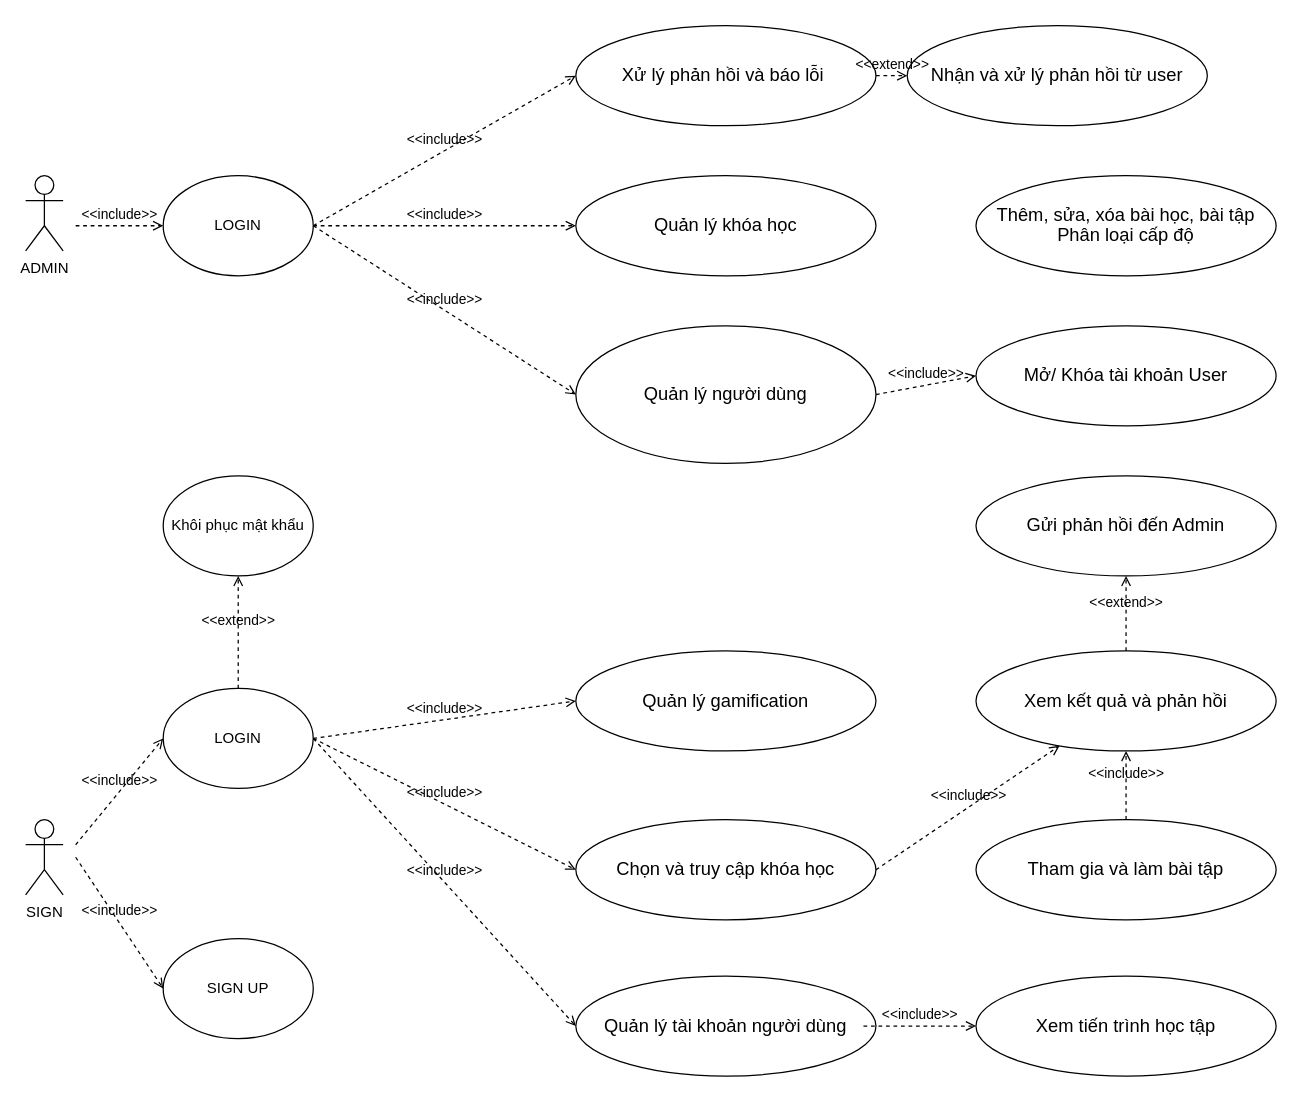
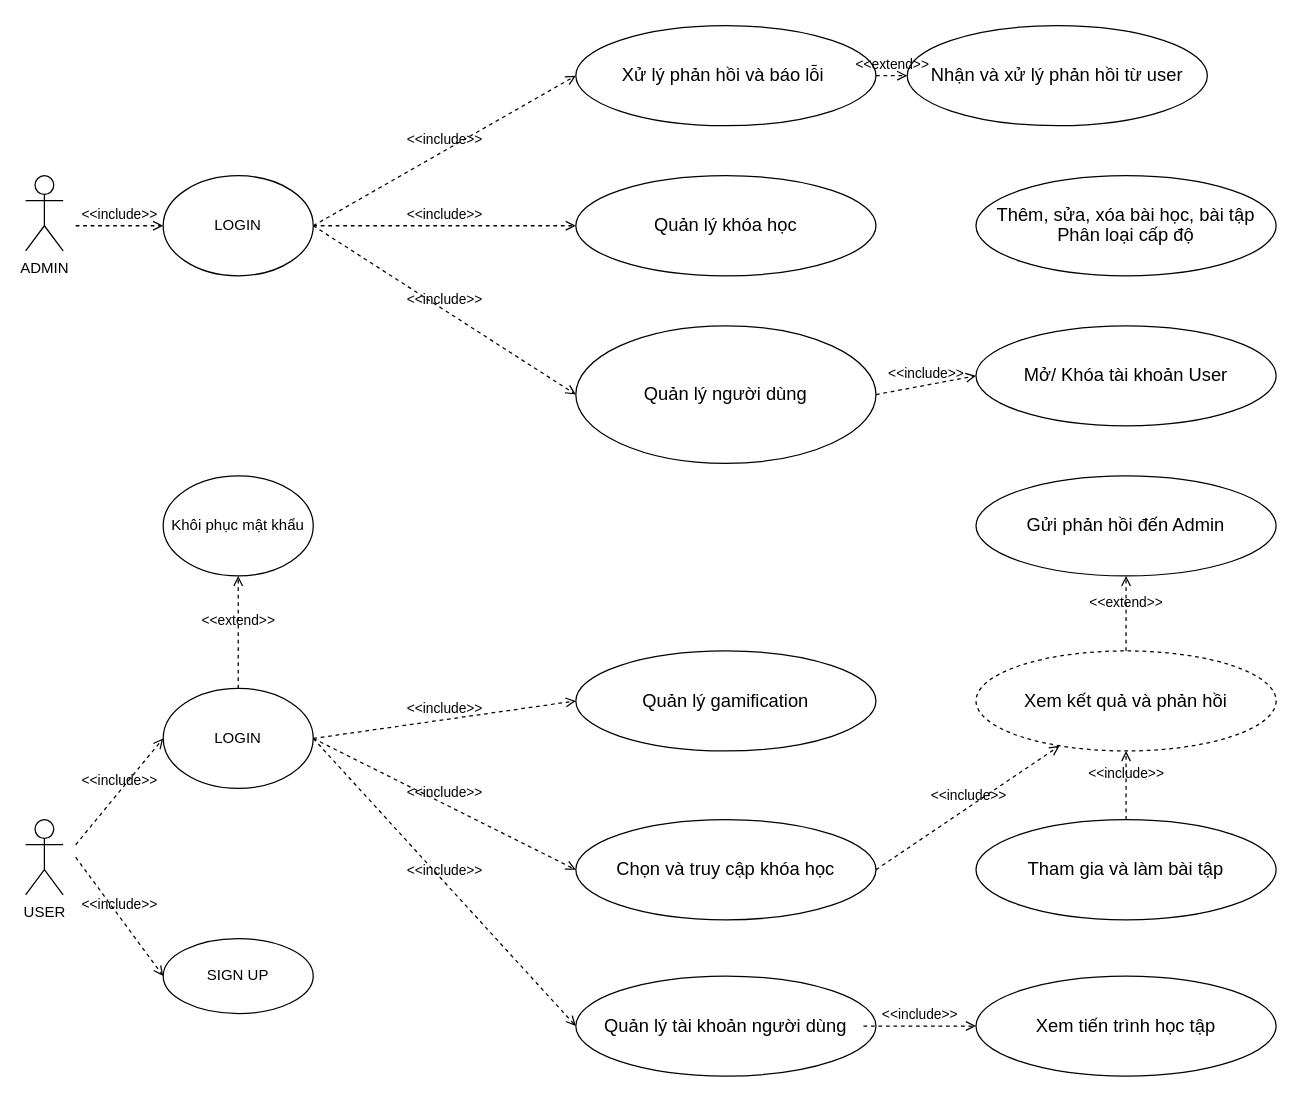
node "Xem kết quả và phản hồi": style solid -> dashed
node "SIGN": label "SIGN" -> "USER"
node "SIGN UP": size 150x100 -> 150x75
